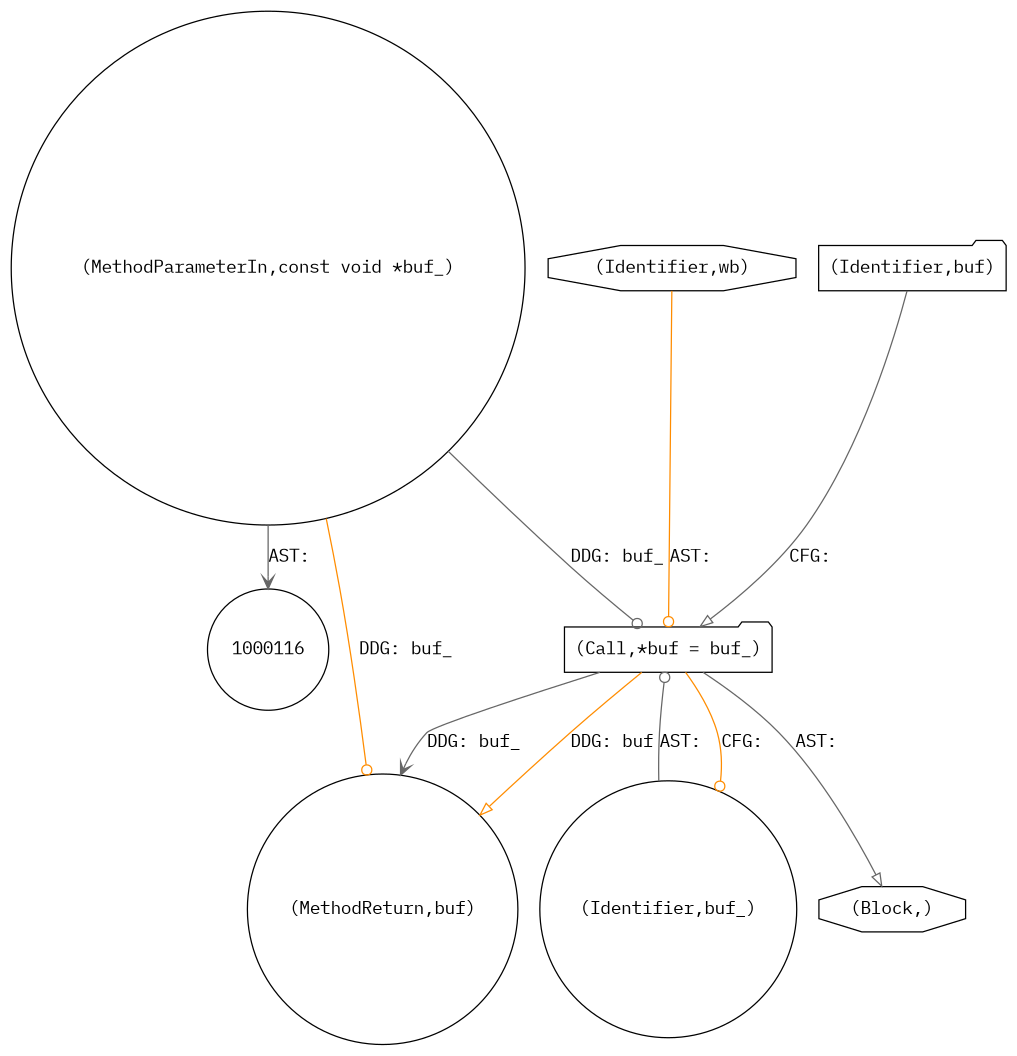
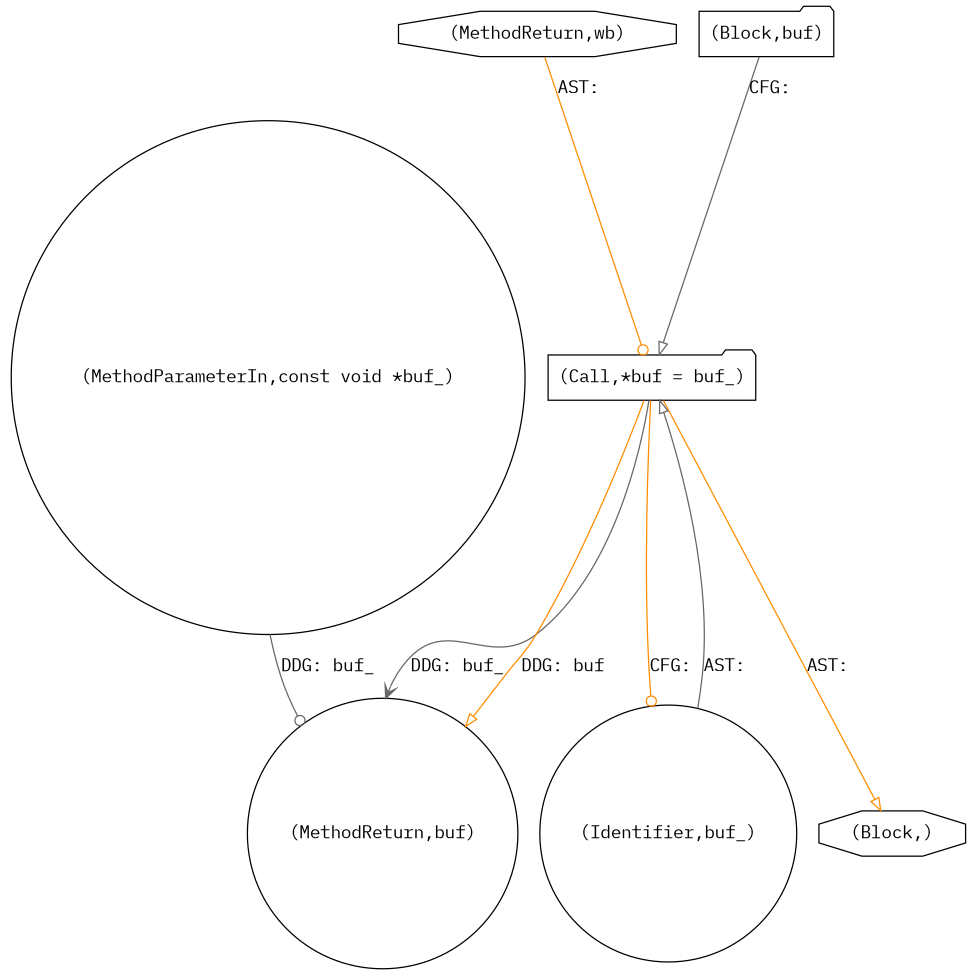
node "(Identifier,wb)": label "(Identifier,wb)" -> "(MethodReturn,wb)"
node "(Identifier,buf)": label "(Identifier,buf)" -> "(Block,buf)"
edge "(MethodParameterIn,const void *buf_)" -> "(Call,*buf = buf_)": removed, label "DDG: buf_"
edge "(MethodParameterIn,const void *buf_)" -> "(MethodReturn,buf)": color darkorange -> gray40
node "1000116": removed
edge "(Identifier,buf_)" -> "(Call,*buf = buf_)": arrowhead odot -> onormal
edge "(Call,*buf = buf_)" -> "(Block,)": color gray40 -> darkorange
